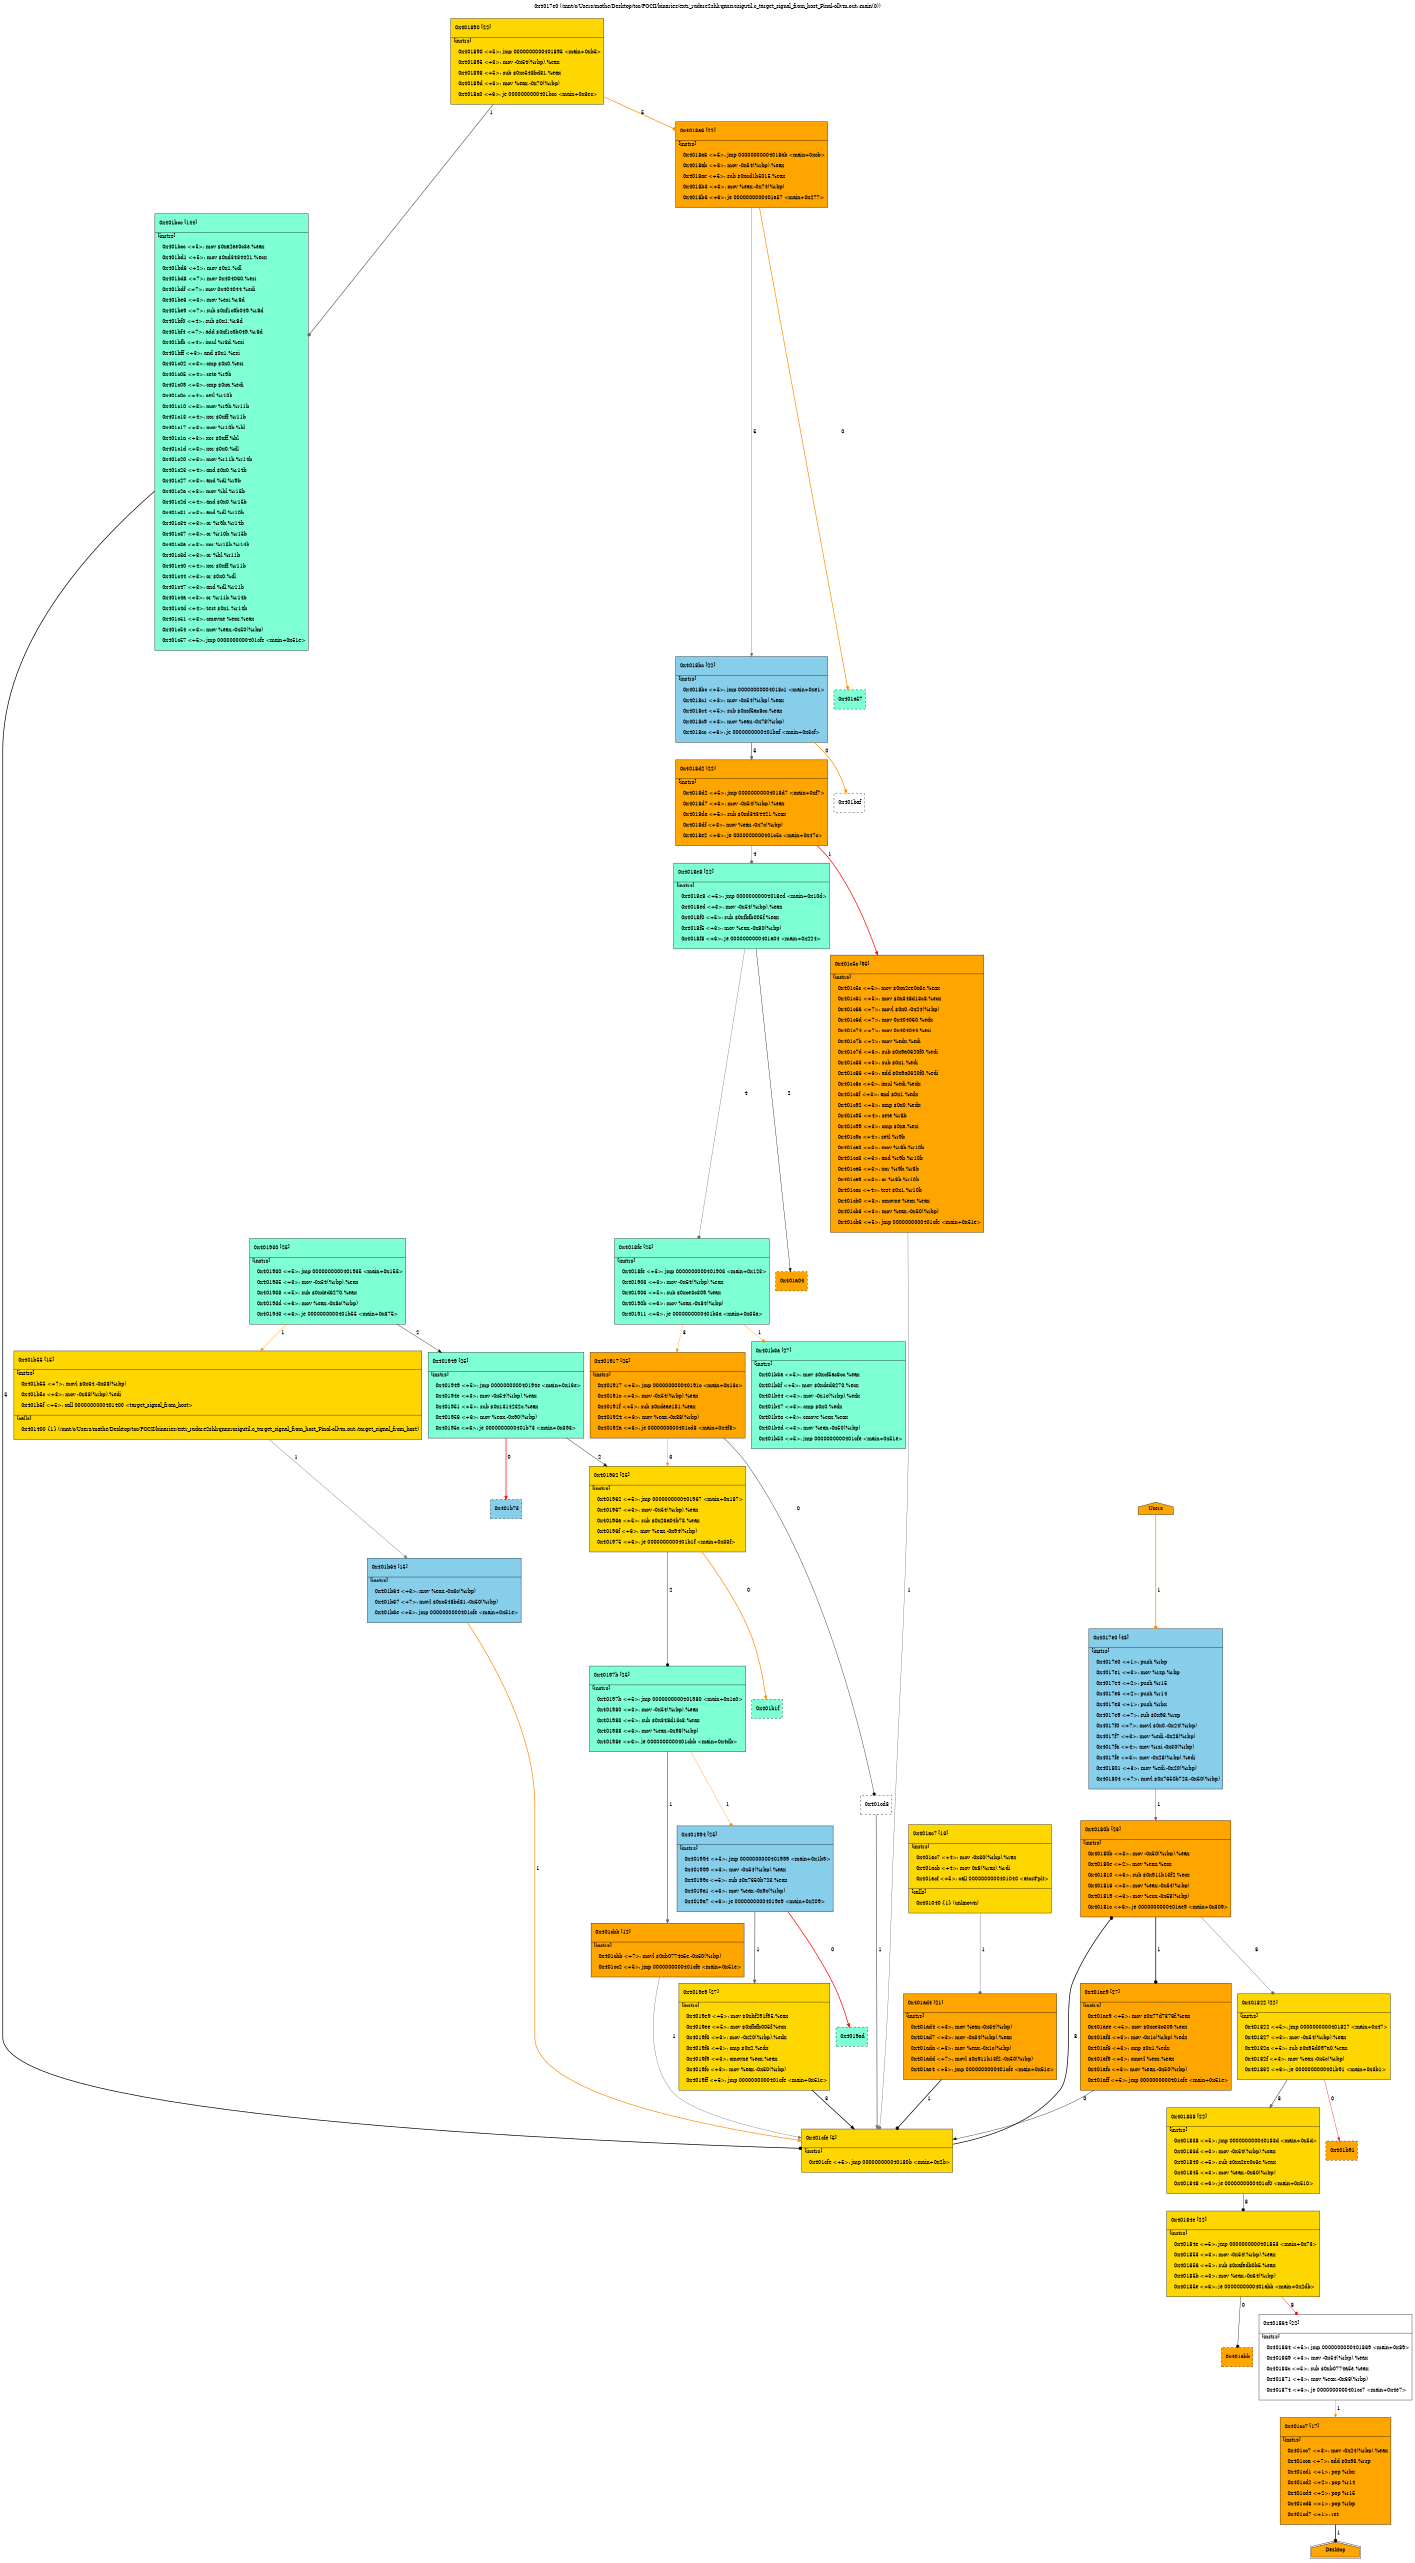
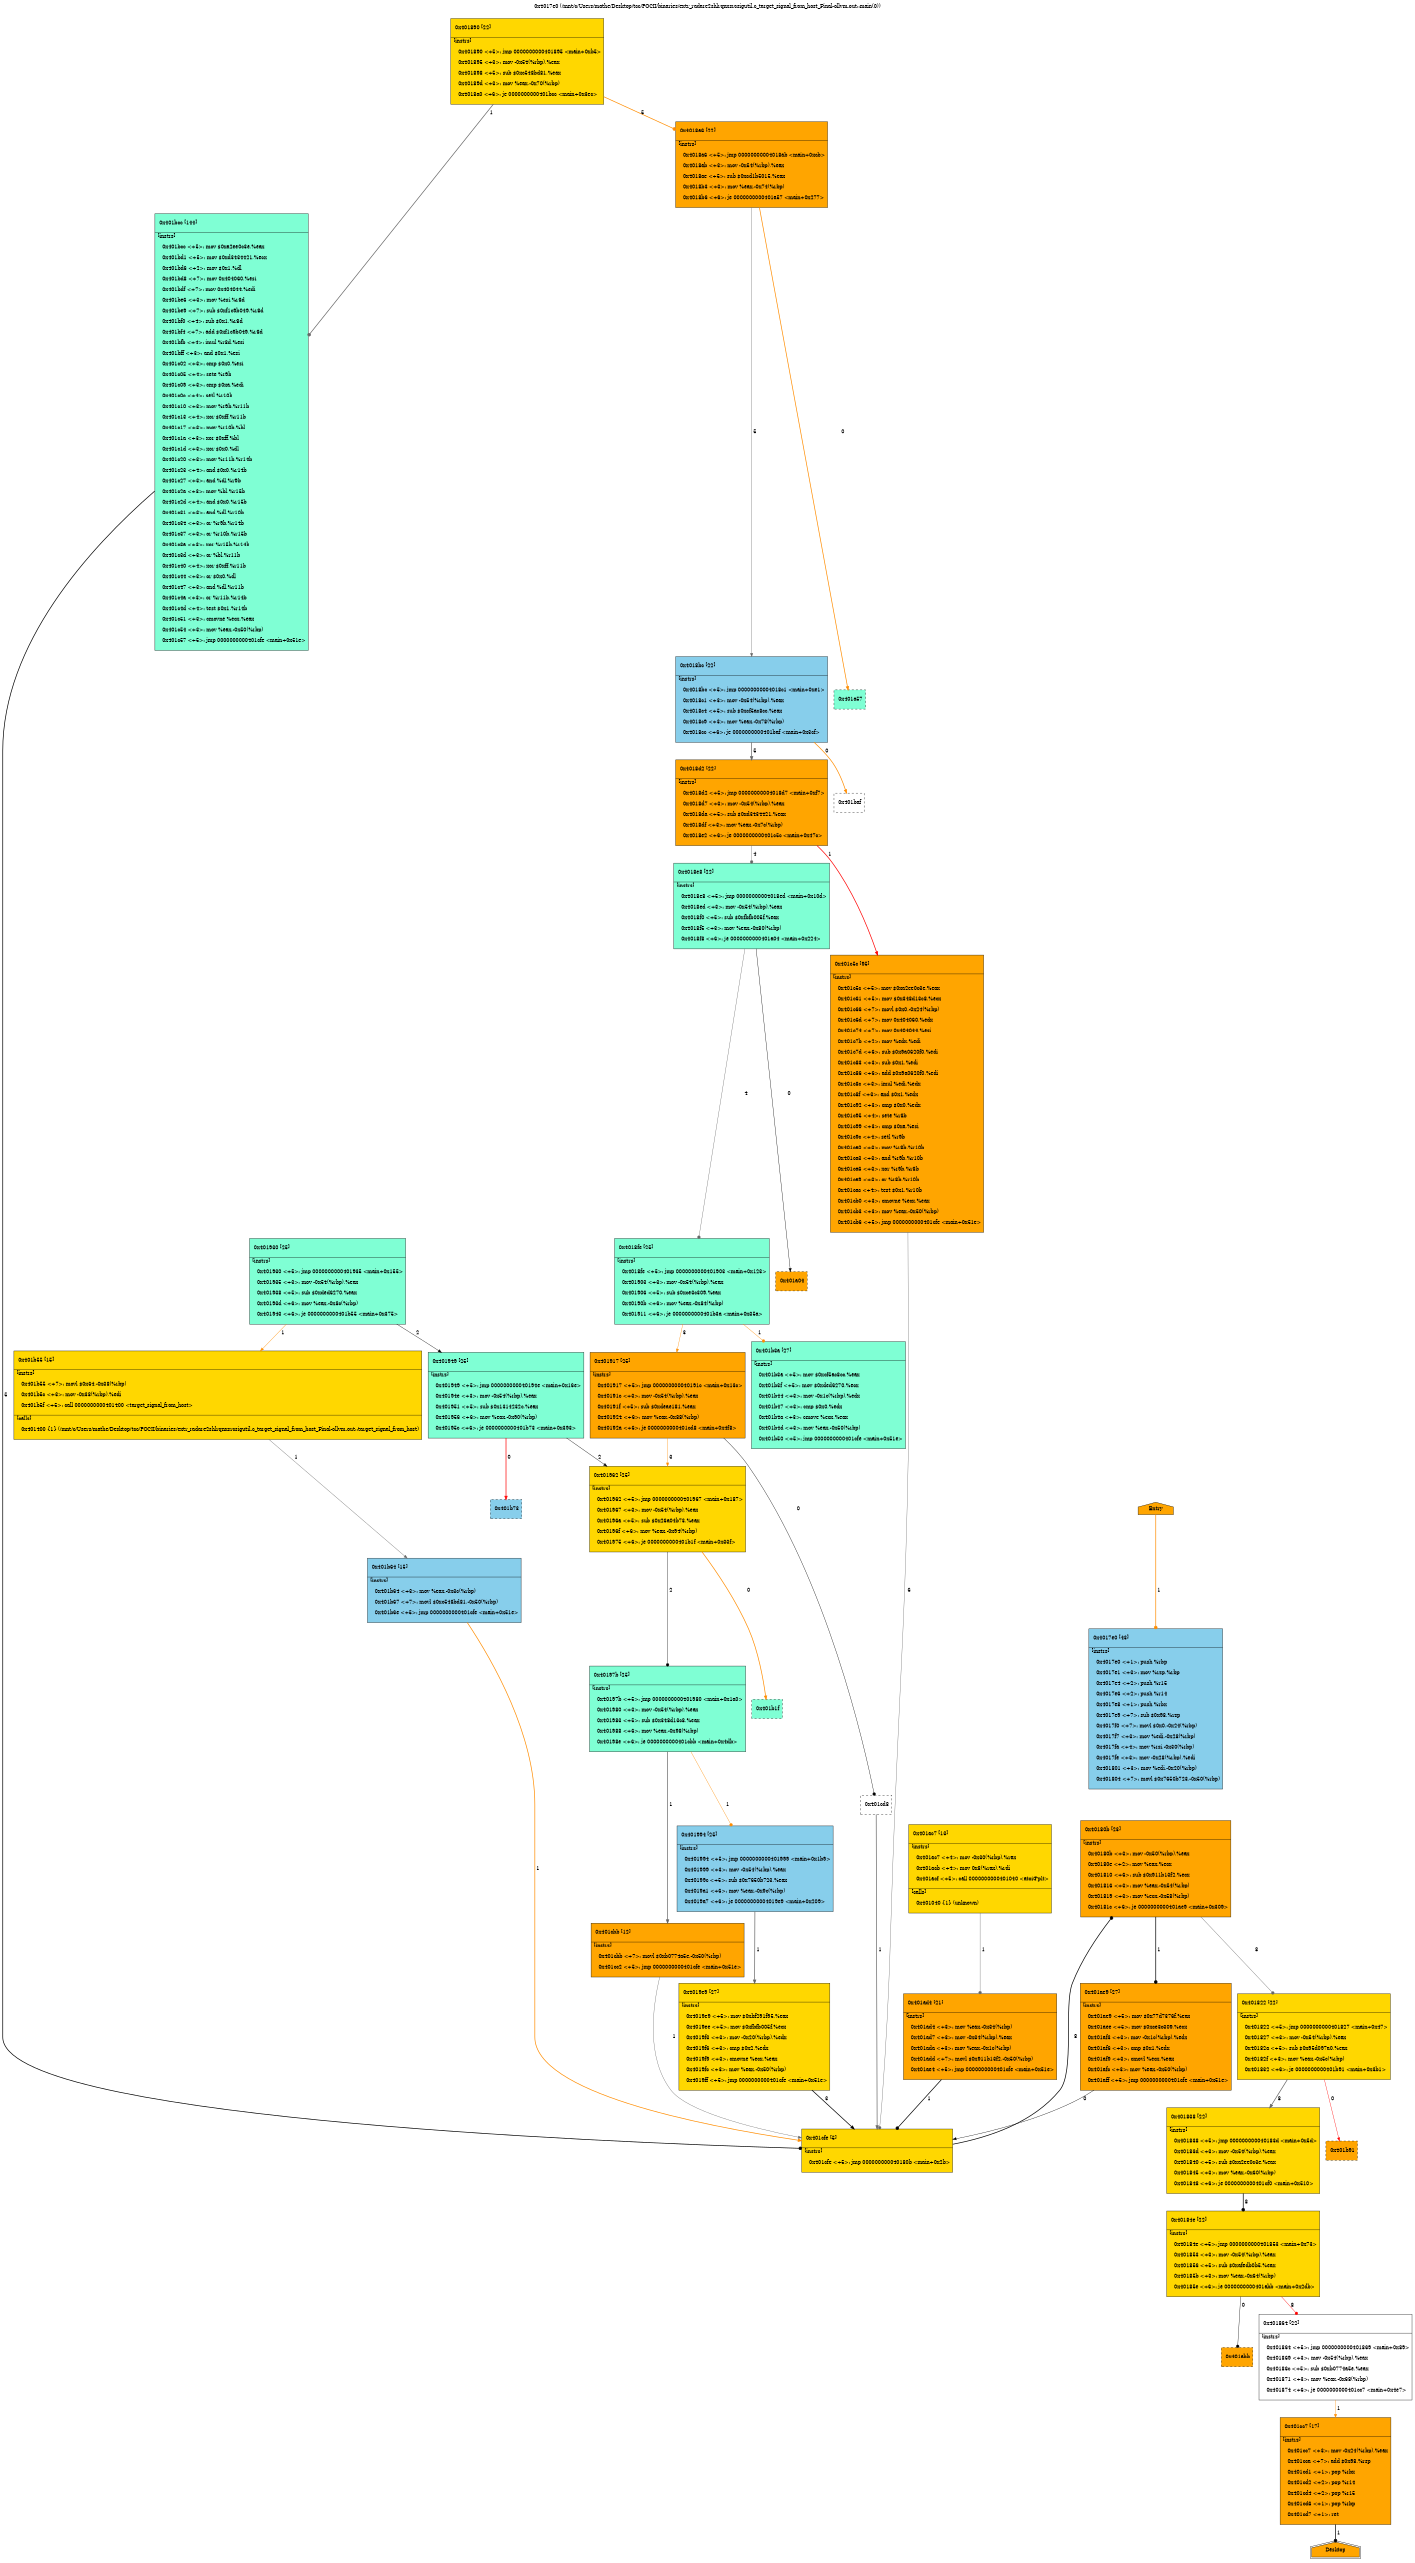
edge "0x4018e8 [22]" -> "0x401a04": label " 2" -> " 0"
node "Users": label "Users" -> "Entry"
edge "0x401c5c [95]" -> "0x401cfe [5]": label " 1" -> " 6"
edge "0x4017e0 [43]" -> "0x40180b [23]": removed, label "1"
node "0x4019ad": removed
edge "0x401838 [22]" -> "0x40184e [22]": style solid -> bold
